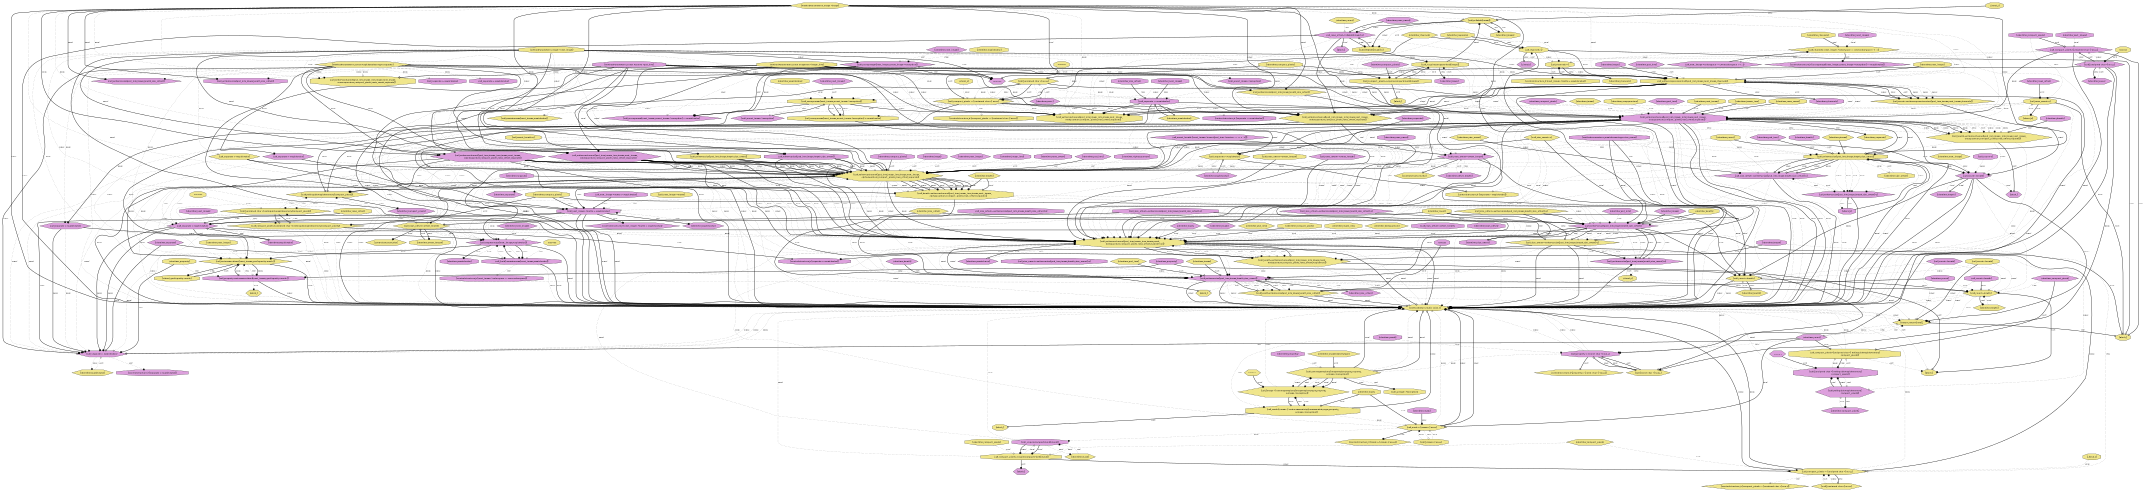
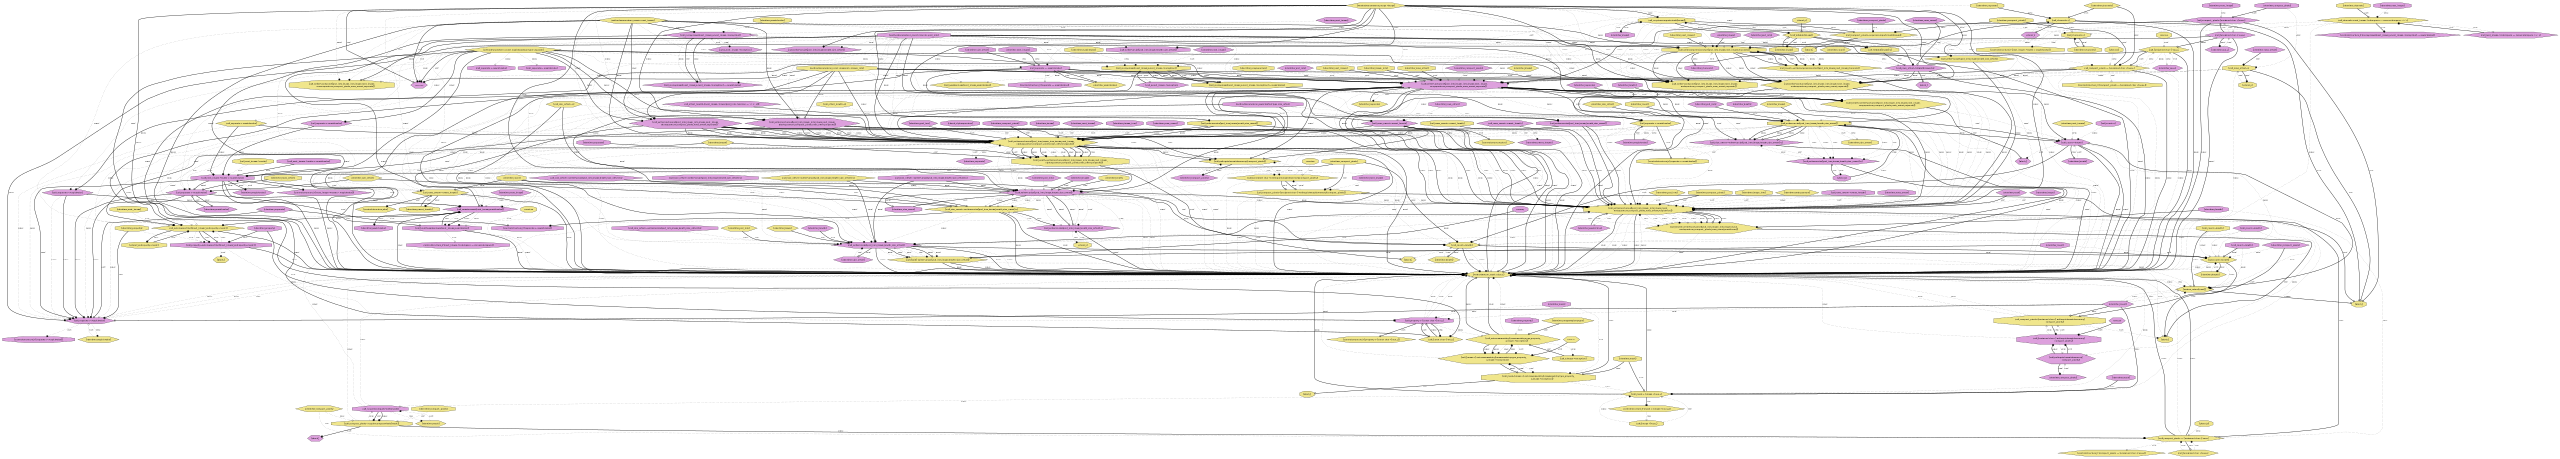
edge "(Call,rows_offset=TellBlob(image)+2)" -> "(Call,TellBlob(image)+2)": removed, label "CFG:"
node "(MethodParameterIn,Image *next_image)": shape octagon -> hexagon
node "1000127": removed
edge "(Call,TellBlob(image)+2)" -> "(Call,AcquireCompactPixels(image))": now "(MethodParameterIn,Image *image)" -> "(Call,AcquireCompactPixels(image))"
edge "(MethodParameterIn,const ImageInfo *image_info)" -> "1000100": label "AST: " -> "DDG: "
node "(Call,compact_pixels=AcquireCompactPixels(image))": shape octagon -> hexagon
edge "1000100" -> "(Call,separate == MagickFalse)": now "(MethodParameterIn,const MagickBooleanType separate)" -> "(Call,separate == MagickFalse)"
node "(Identifier,AlphaQuantum)": label "(Identifier,AlphaQuantum)" -> "(Literal,AlphaQuantum)"
edge "(Call,separate == MagickFalse)" -> "(MethodReturn,static ssize_t)": style dotted -> bold
edge "(MethodParameterIn,const ImageInfo *image_info)" -> "(MethodReturn,static ssize_t)": added, label "DDG:"
edge "(MethodParameterIn,const MagickBooleanType separate)" -> "(MethodReturn,static ssize_t)": style dotted -> bold
edge "(Call,property != (const char *) NULL)" -> "(Call,(const char *) NULL)": arrowhead odot -> box
edge "(Call,mask != (Image *) NULL)" -> "(Call,(Image *) NULL)": now "(ControlStructure,if (mask != (Image *) NULL))" -> "(Call,(Image *) NULL)"
edge "(Call,mask != (Image *) NULL)" -> "(Call,AcquireCompactPixels(mask))": arrowhead box -> odot
